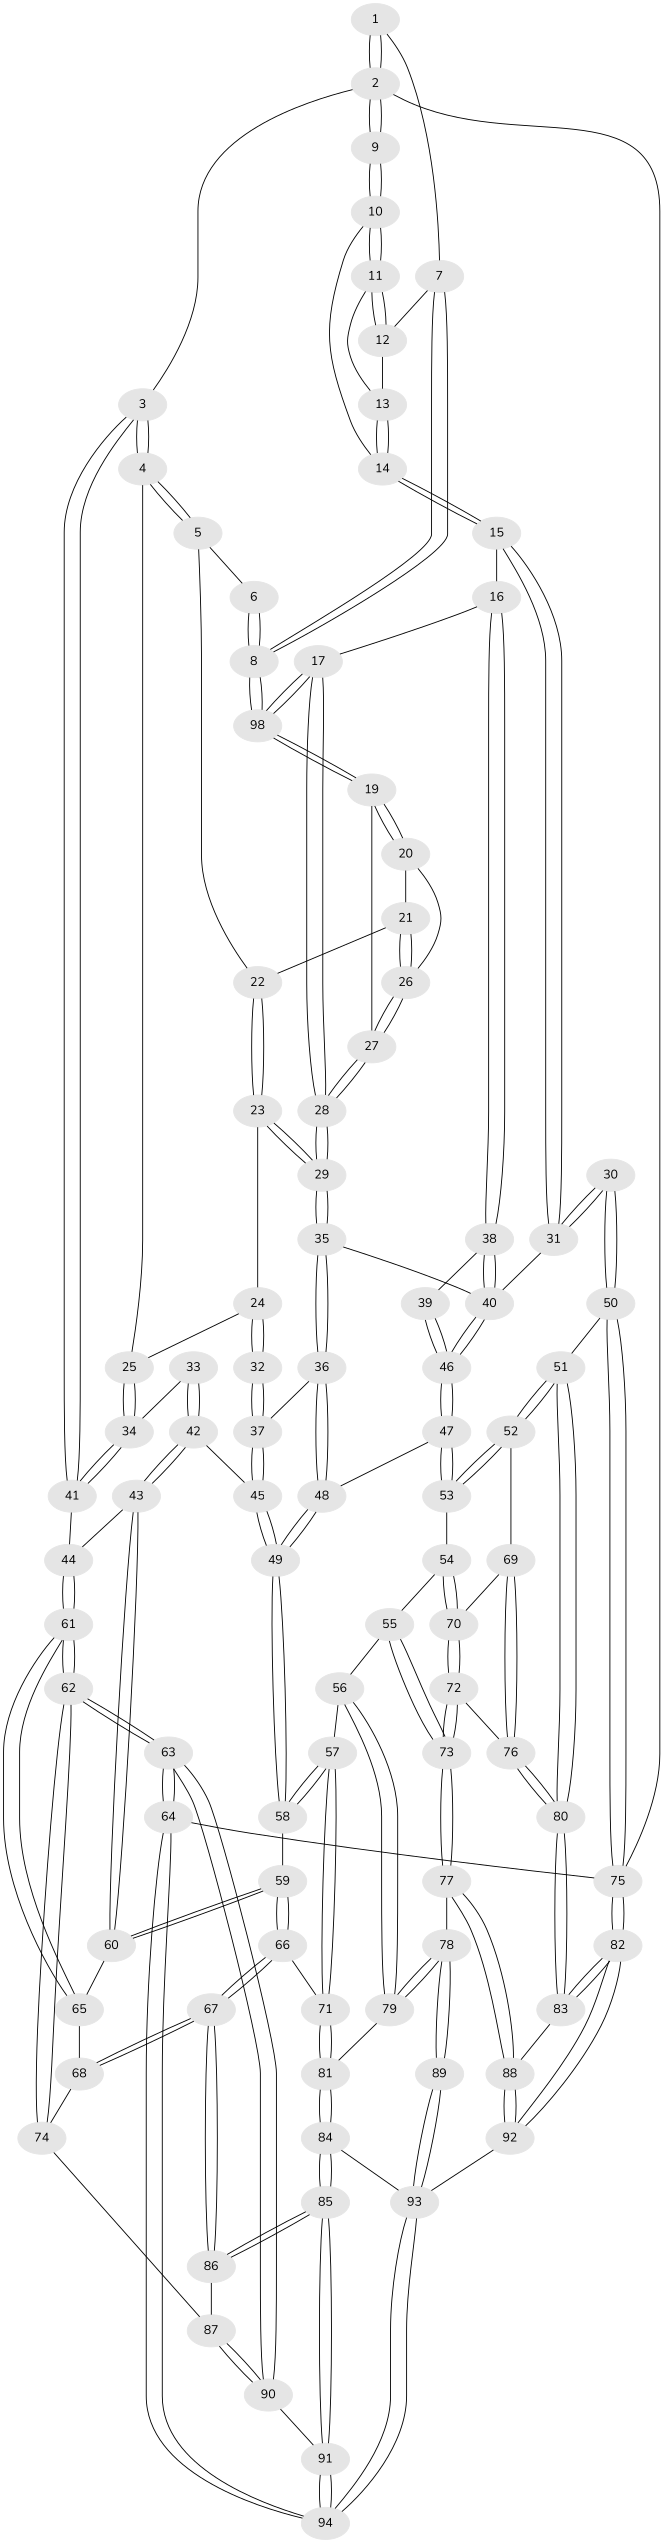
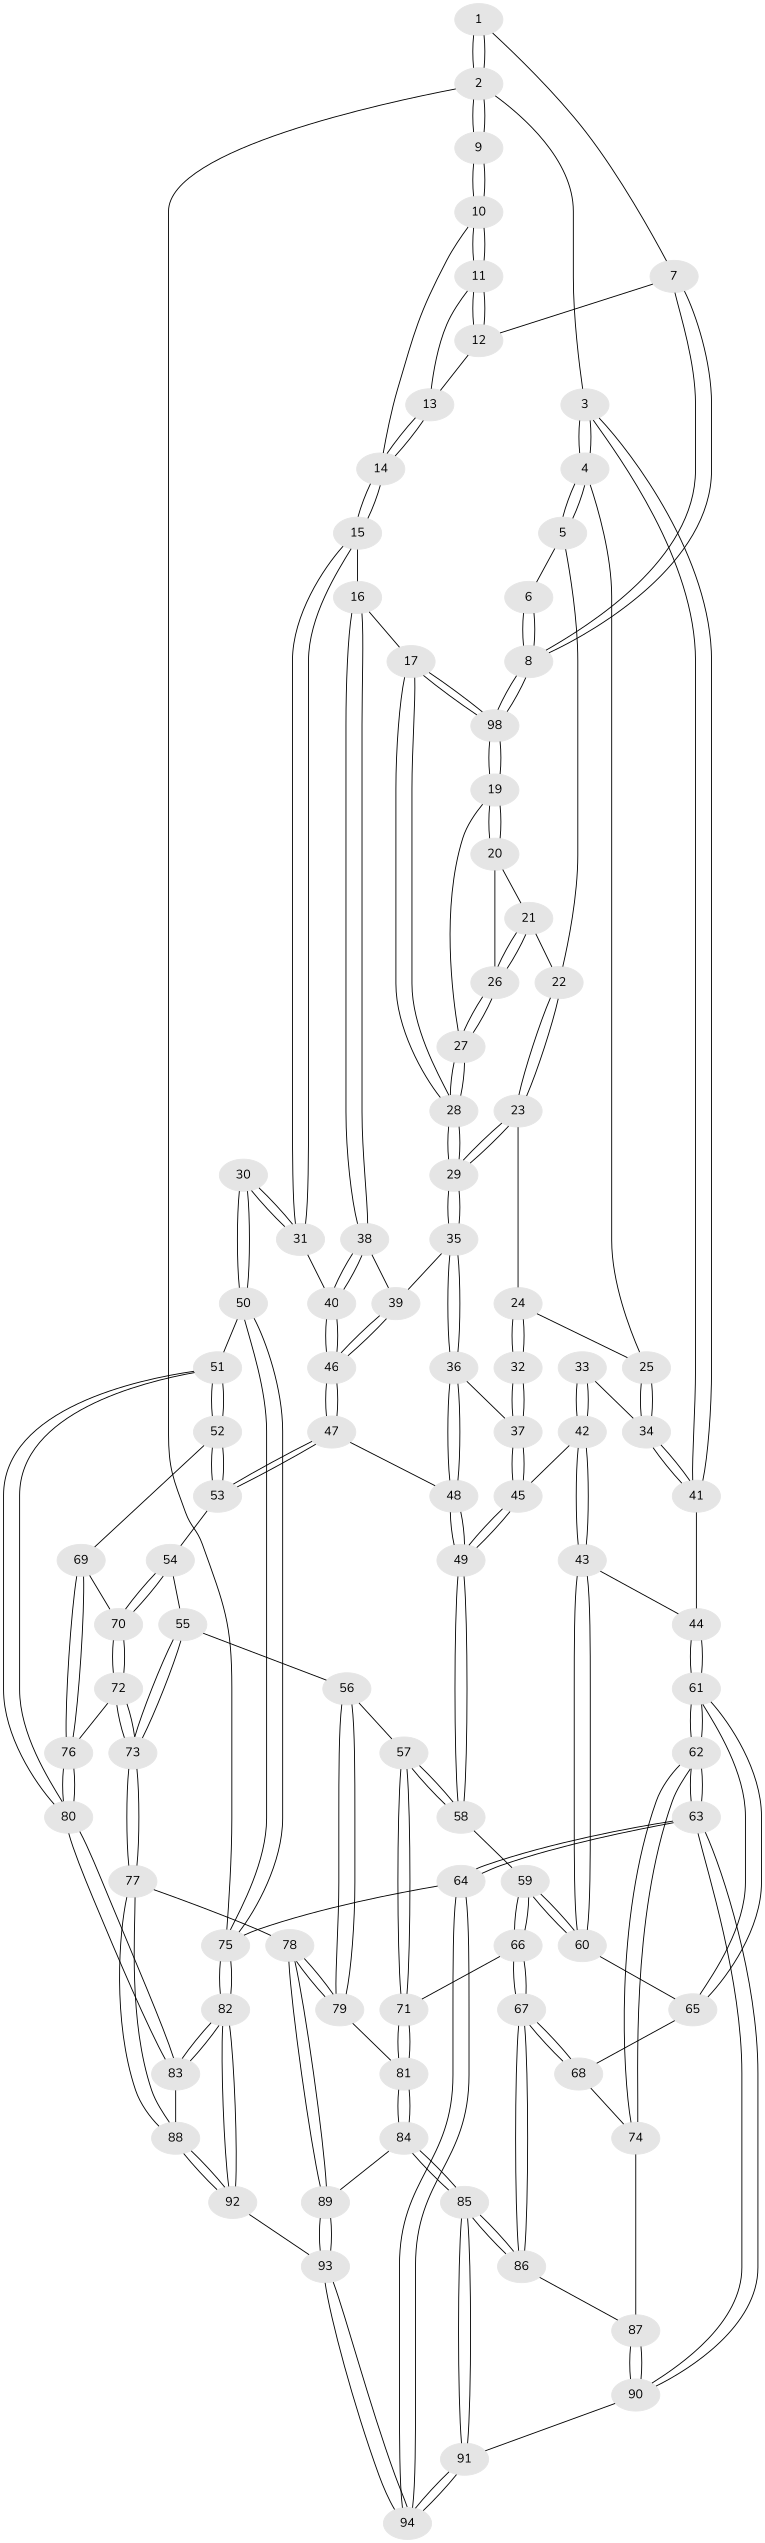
edge "35" -- "40": now "35" -- "39"
edge "84" -- "93": now "84" -- "89"
